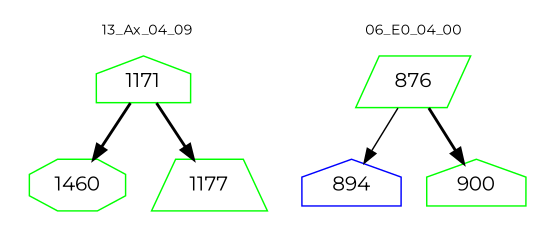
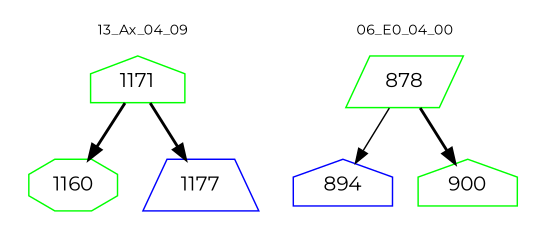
node "876": label "876" -> "878"
node "1460": label "1460" -> "1160"
node "1177": color green -> blue
